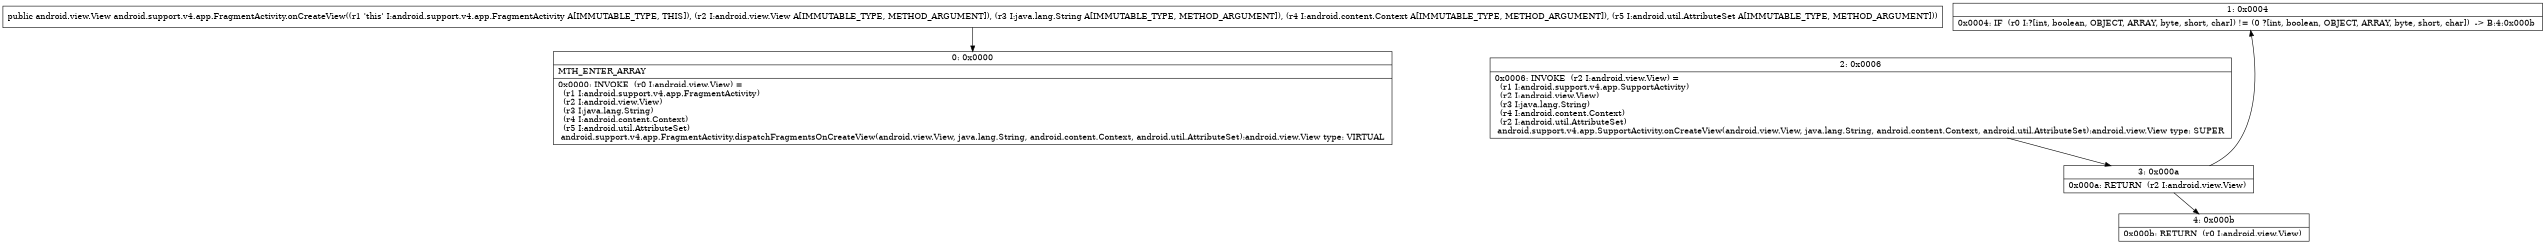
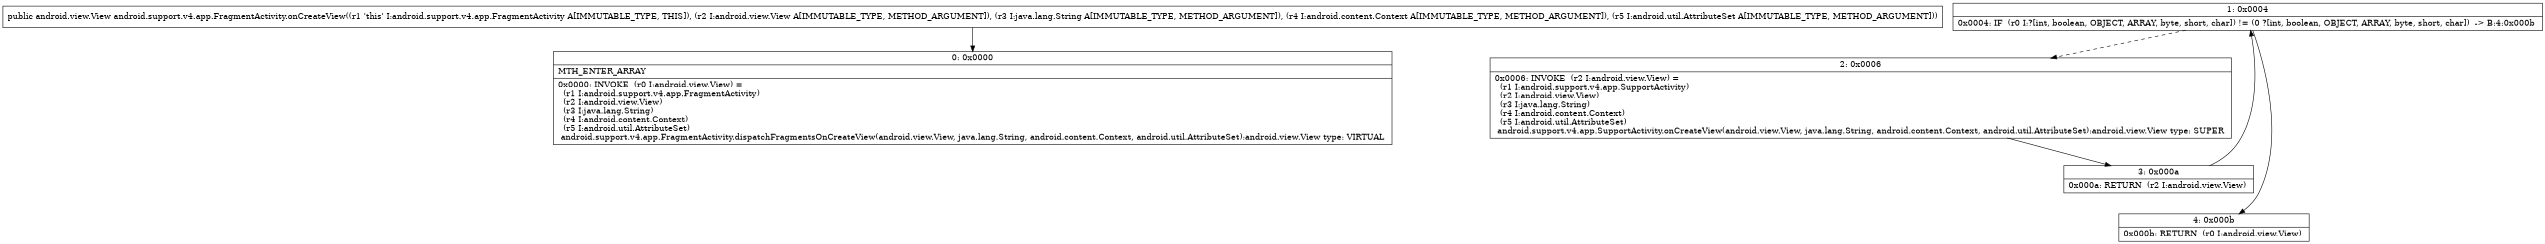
edge "1: 0x0004" -> "2: 0x0006": added
node "2: 0x0006": text "(r2 I:android.util.AttributeSet)" -> "(r5 I:android.util.AttributeSet)"
edge "3: 0x000a" -> "4: 0x000b": now "1: 0x0004" -> "4: 0x000b"
